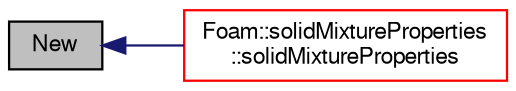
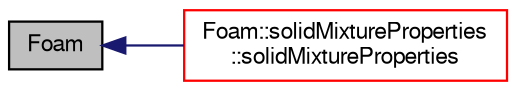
node "New": label "New" -> "Foam"
